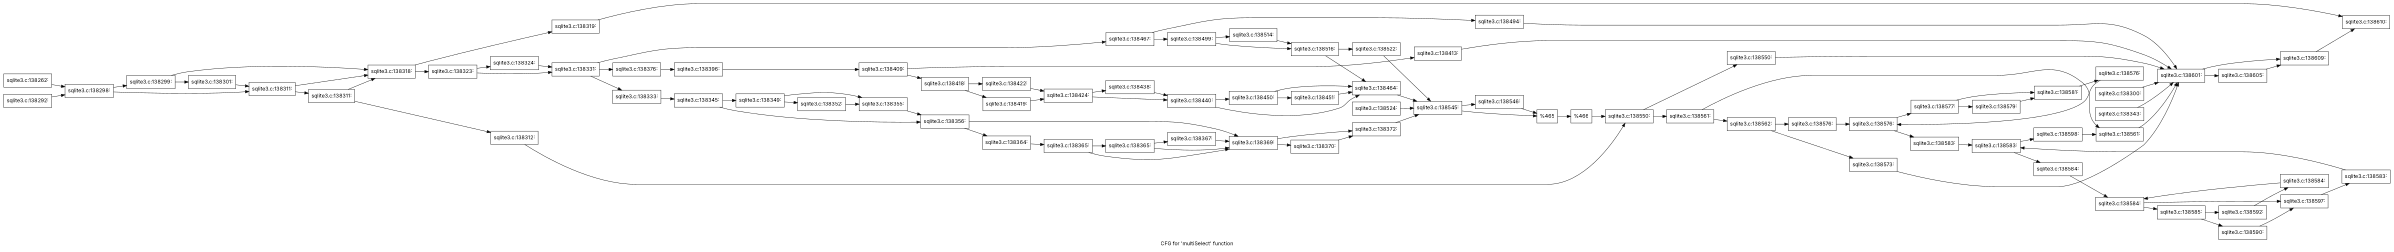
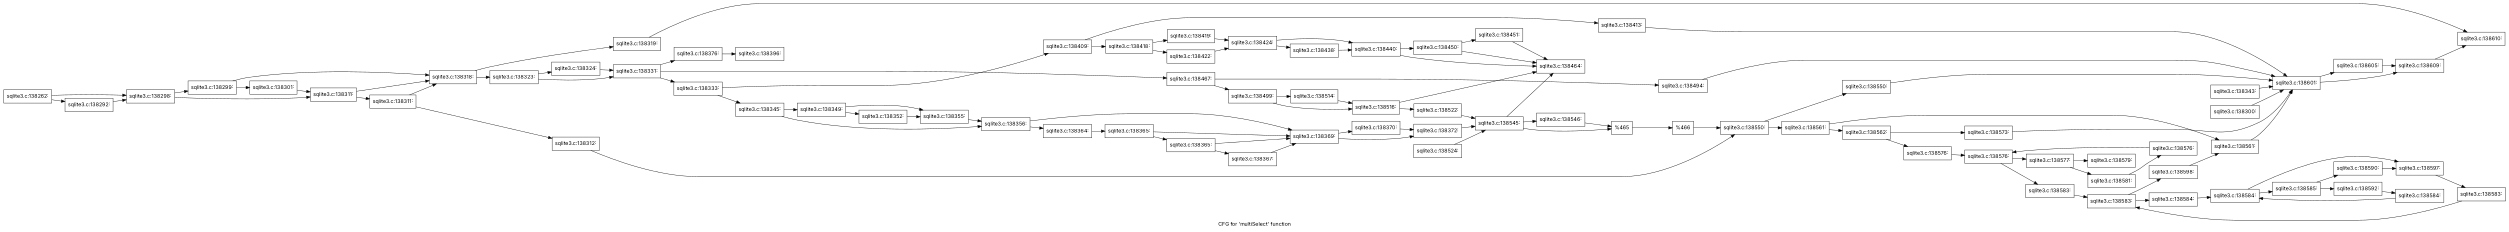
edge "sqlite3.c:138396:" -> "sqlite3.c:138409:": now "sqlite3.c:138333:" -> "sqlite3.c:138409:"
edge "sqlite3.c:138464:" -> "sqlite3.c:138545:": reversed
edge "sqlite3.c:138262:" -> "sqlite3.c:138292:": added
edge "sqlite3.c:138579:" -> "sqlite3.c:138581:": removed
